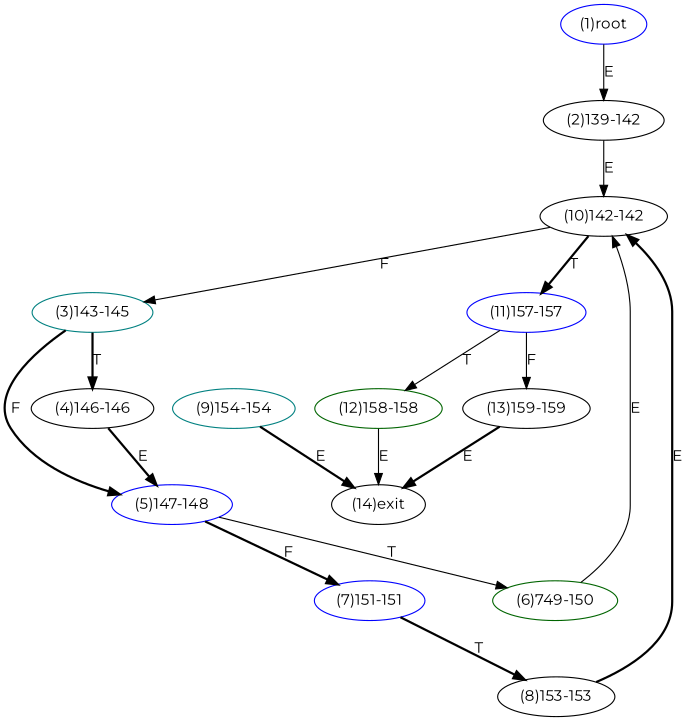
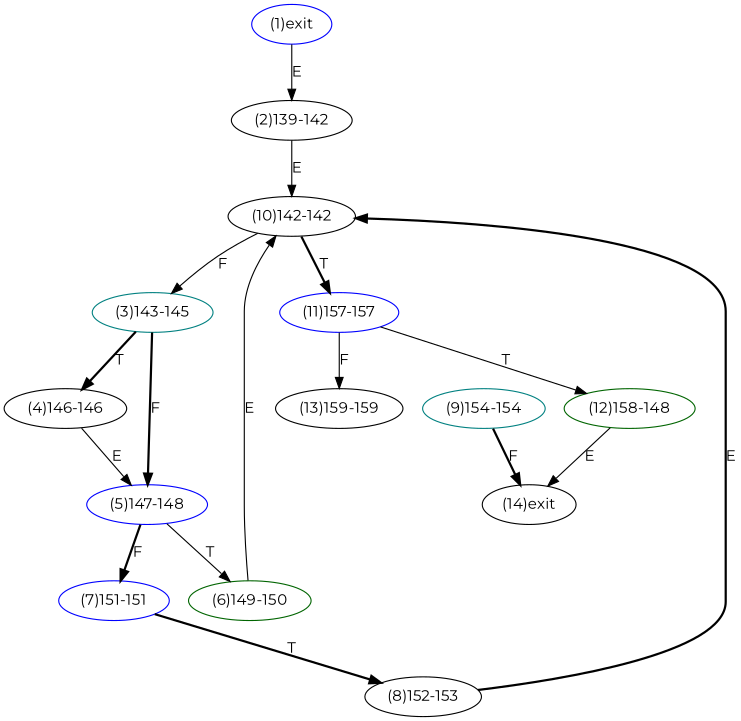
node "(1)root": label "(1)root" -> "(1)exit"
node "(12)158-158": label "(12)158-158" -> "(12)158-148"
edge "(4)146-146" -> "(5)147-148": style bold -> solid
edge "(13)159-159" -> "(14)exit": removed, label "E"
edge "(9)154-154" -> "(14)exit": label "E" -> "F"
node "(6)749-150": label "(6)749-150" -> "(6)149-150"
node "(8)153-153": label "(8)153-153" -> "(8)152-153"
